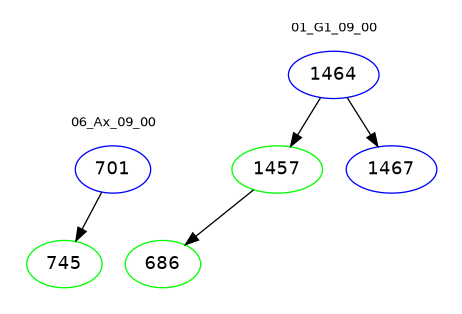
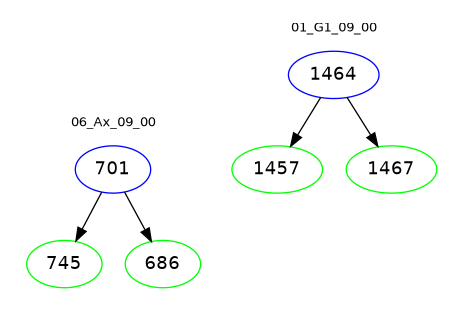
node "1467": color blue -> green
edge "1457" -> "686": now "701" -> "686"
